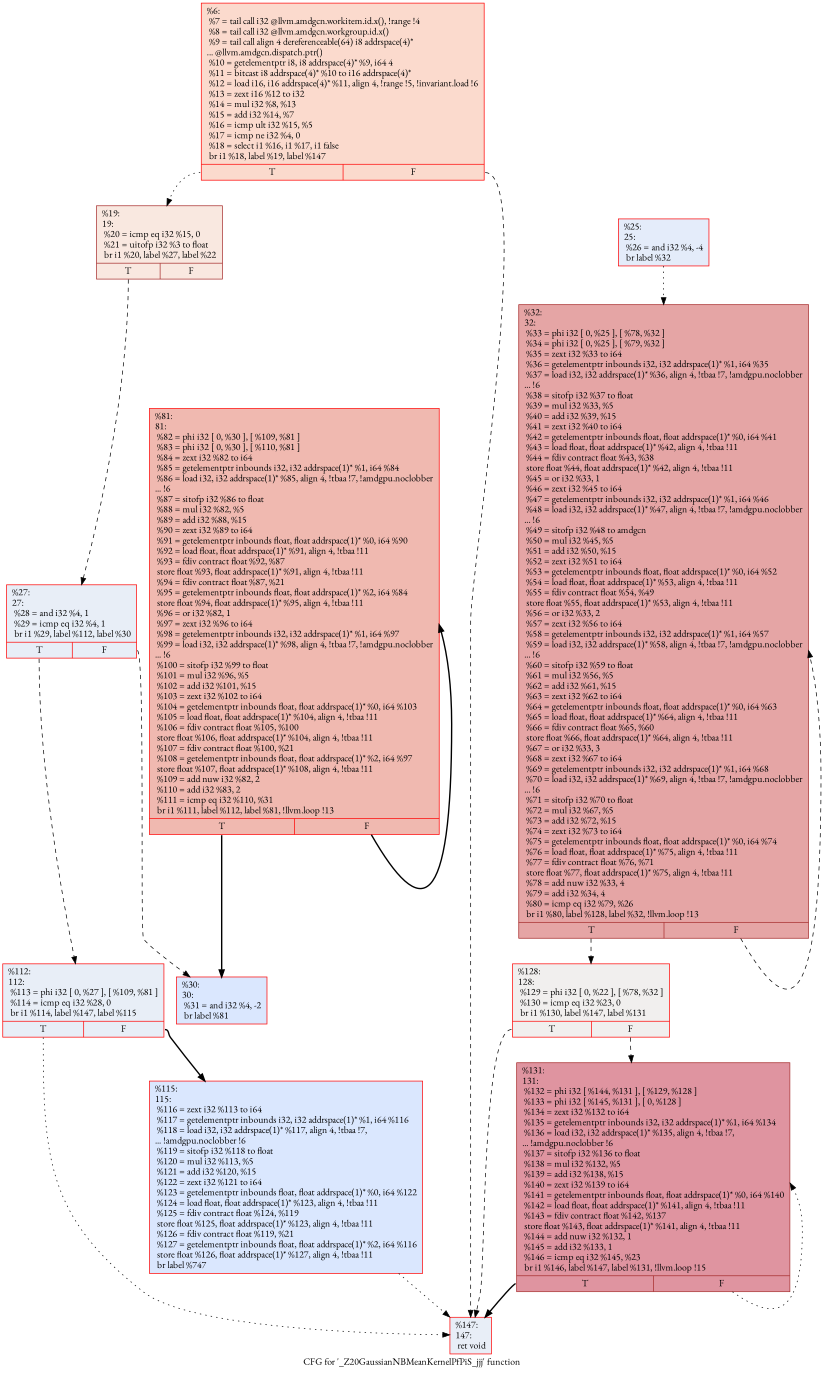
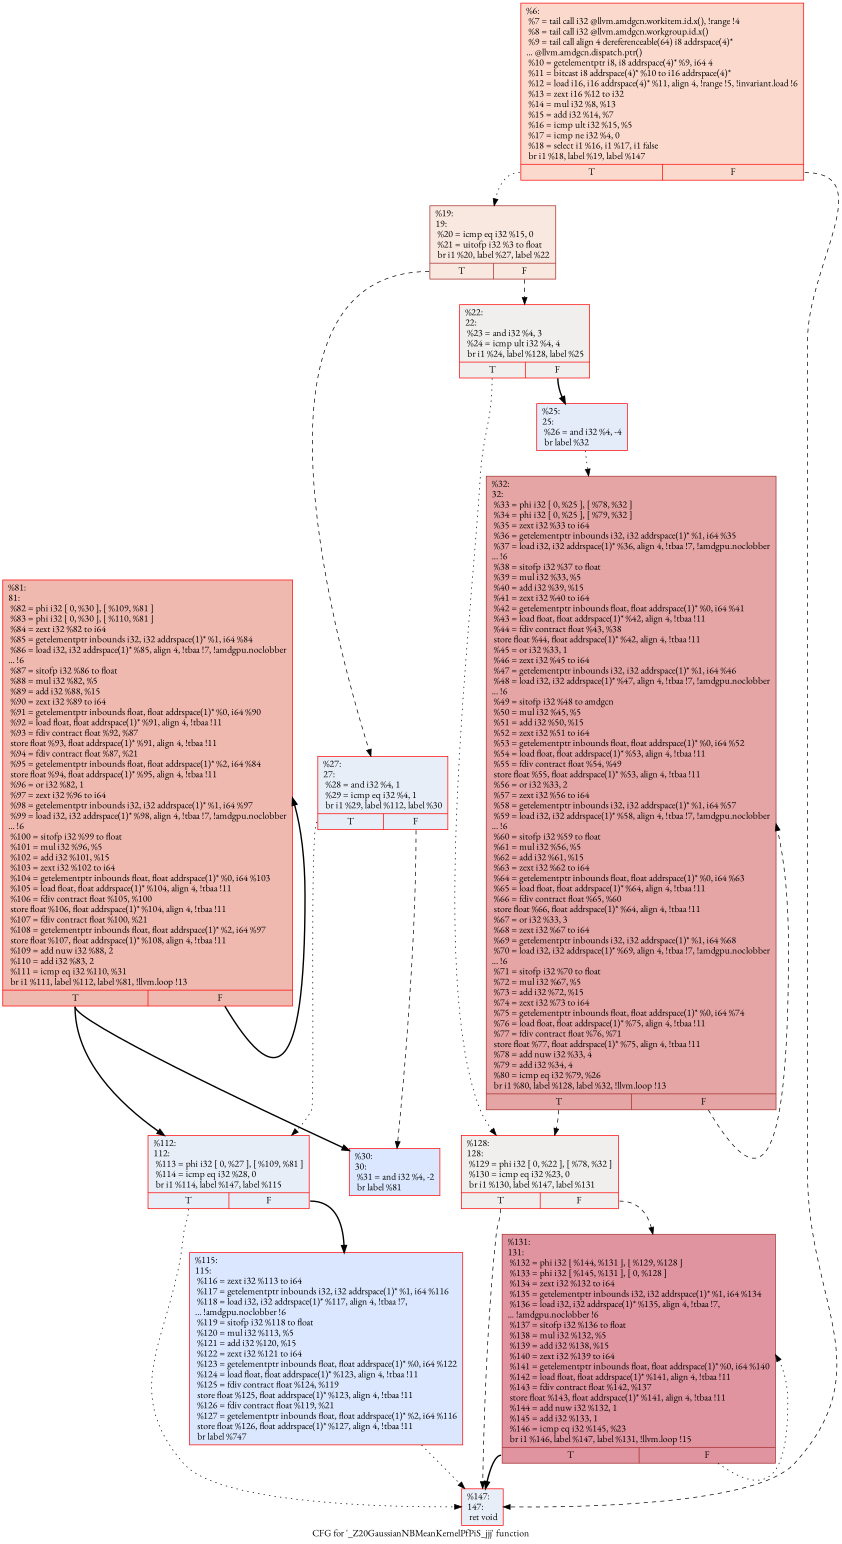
node "%22:": added
node "%81:": text "%109 = add nuw i32 %82, 2" -> "%109 = add nuw i32 %88, 2"
edge "%27:" -> "%112:": style dashed -> dotted
edge "%81:" -> "%112:": added
